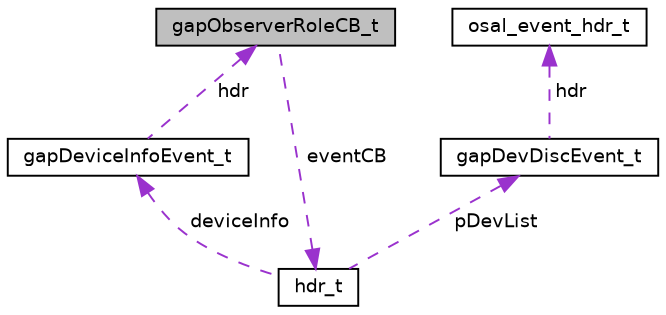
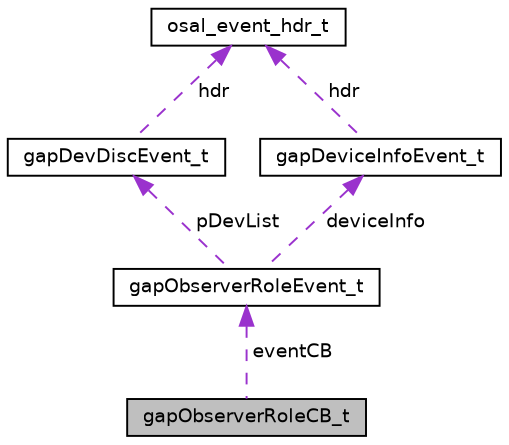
edge "gapDeviceInfoEvent_t" -> "gapObserverRoleCB_t": now "gapDeviceInfoEvent_t" -> "osal_event_hdr_t"
node "hdr_t": label "hdr_t" -> "gapObserverRoleEvent_t"
